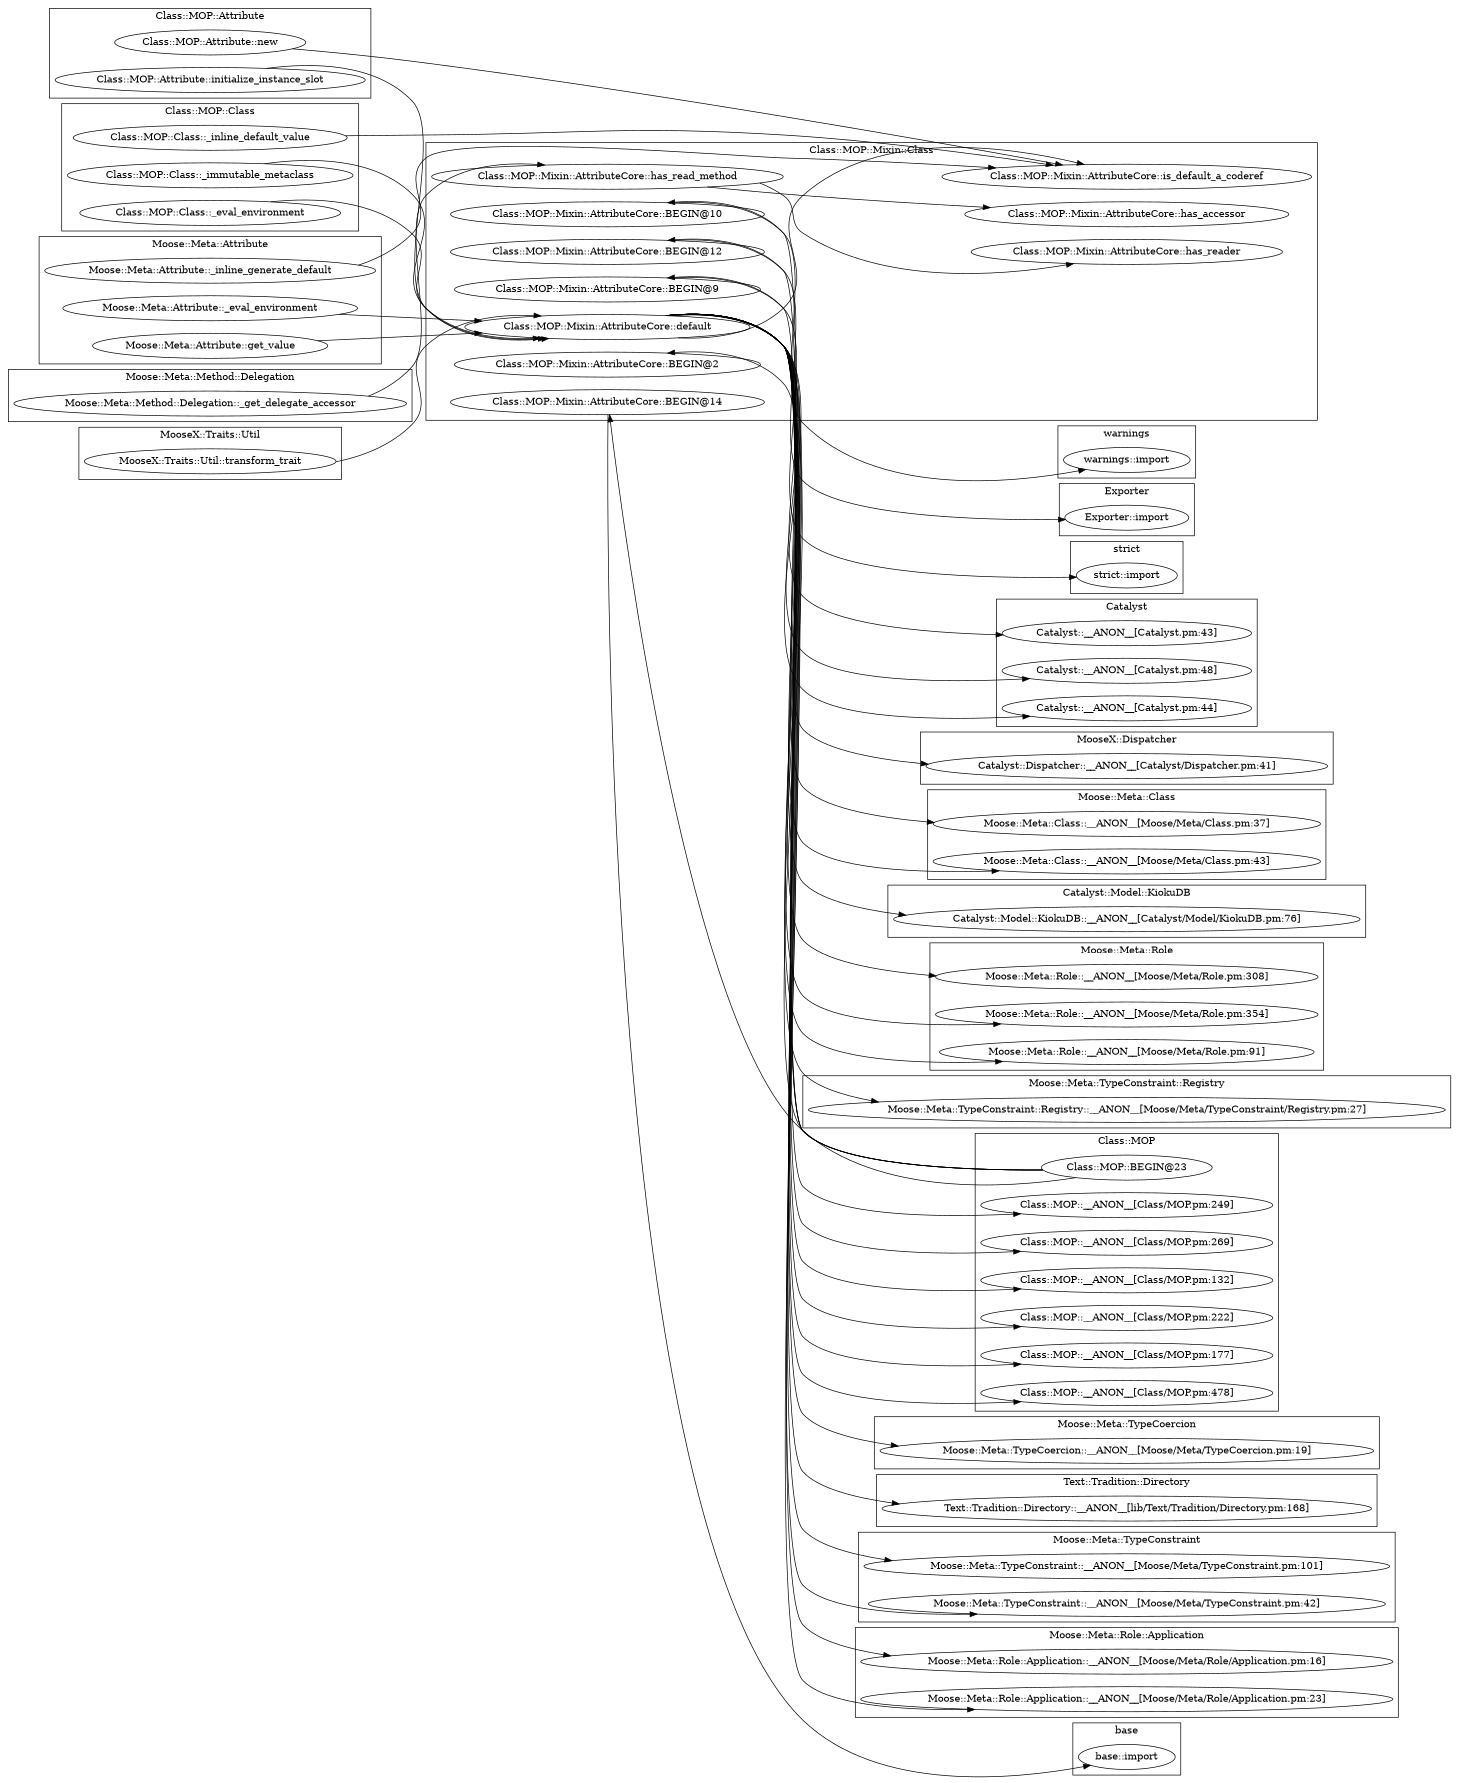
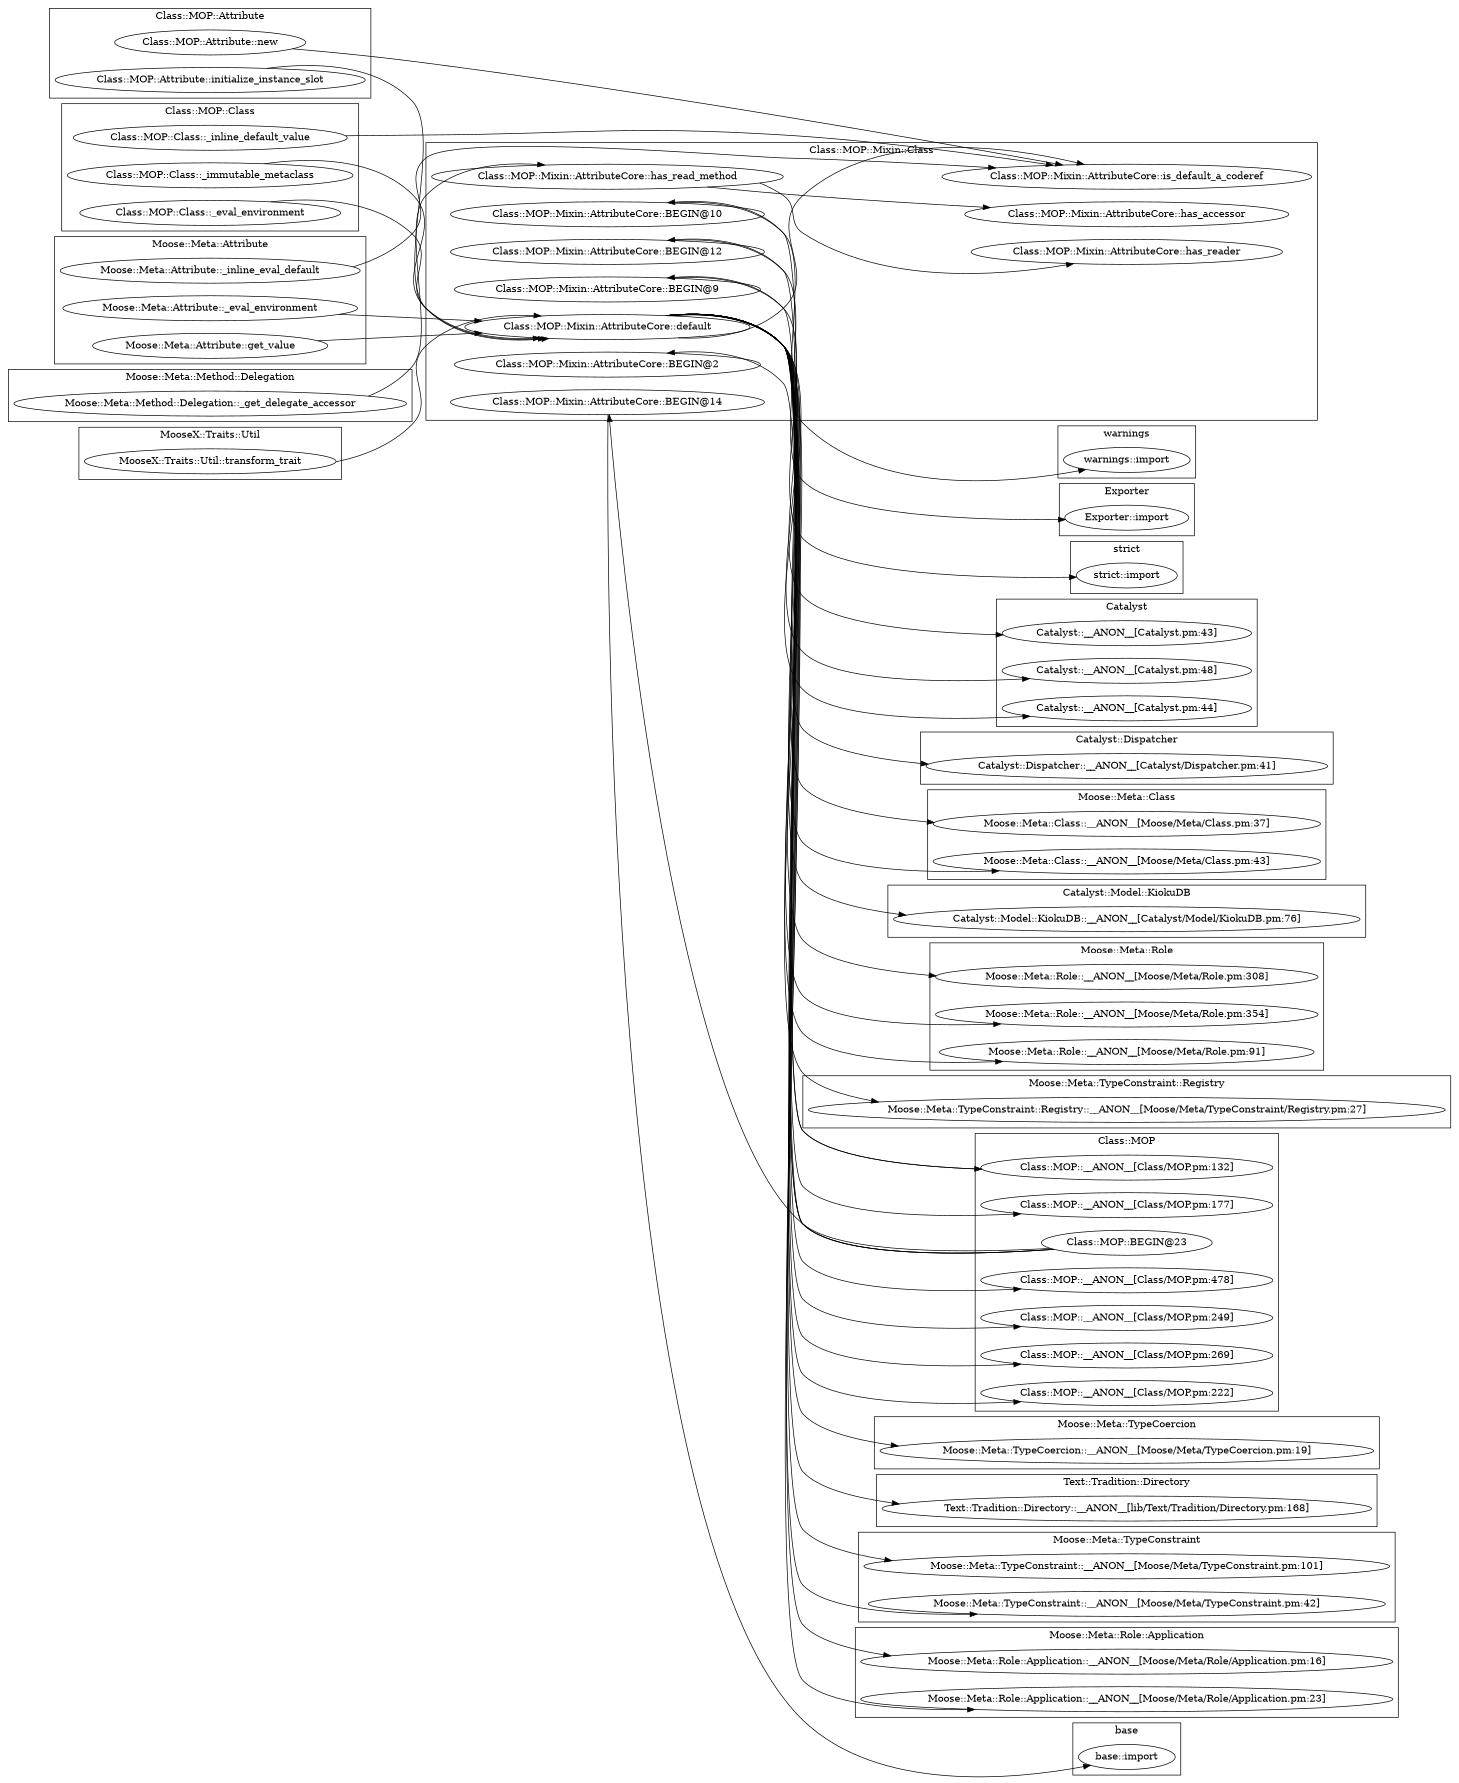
node "Moose::Meta::Attribute::_inline_generate_default": label "Moose::Meta::Attribute::_inline_generate_default" -> "Moose::Meta::Attribute::_inline_eval_default"
cluster "MooseX::Dispatcher": label "MooseX::Dispatcher" -> "Catalyst::Dispatcher"
edge "Class::MOP::BEGIN@23" -> "Class::MOP::Mixin::AttributeCore::BEGIN@9": now "Class::MOP::__ANON__[Class/MOP.pm:132]" -> "Class::MOP::Mixin::AttributeCore::BEGIN@9"
